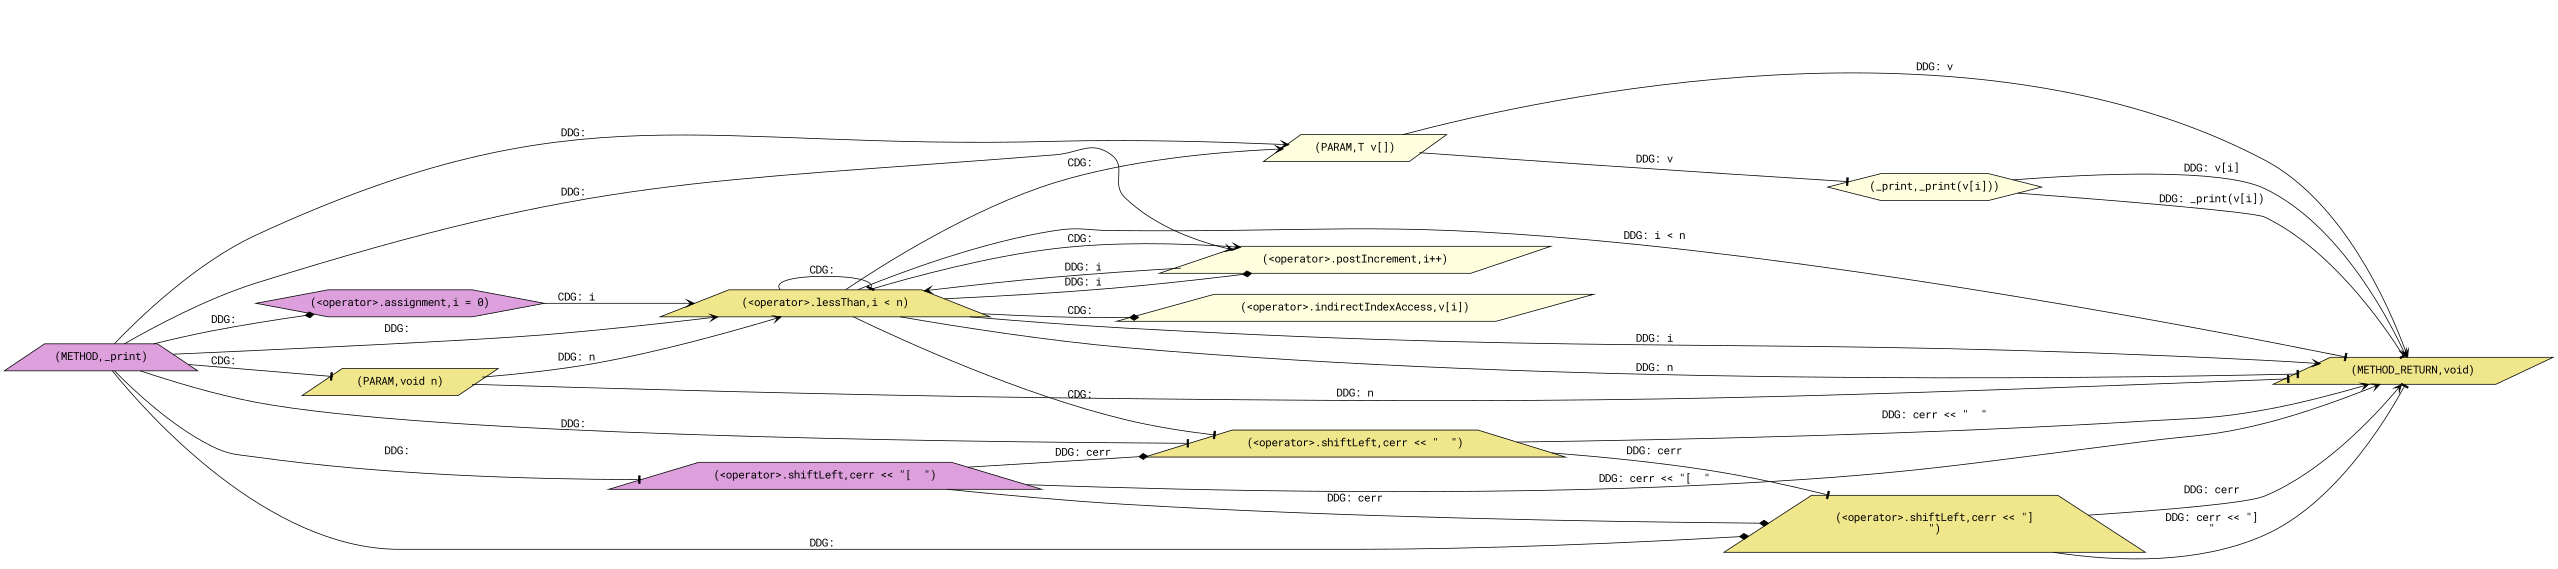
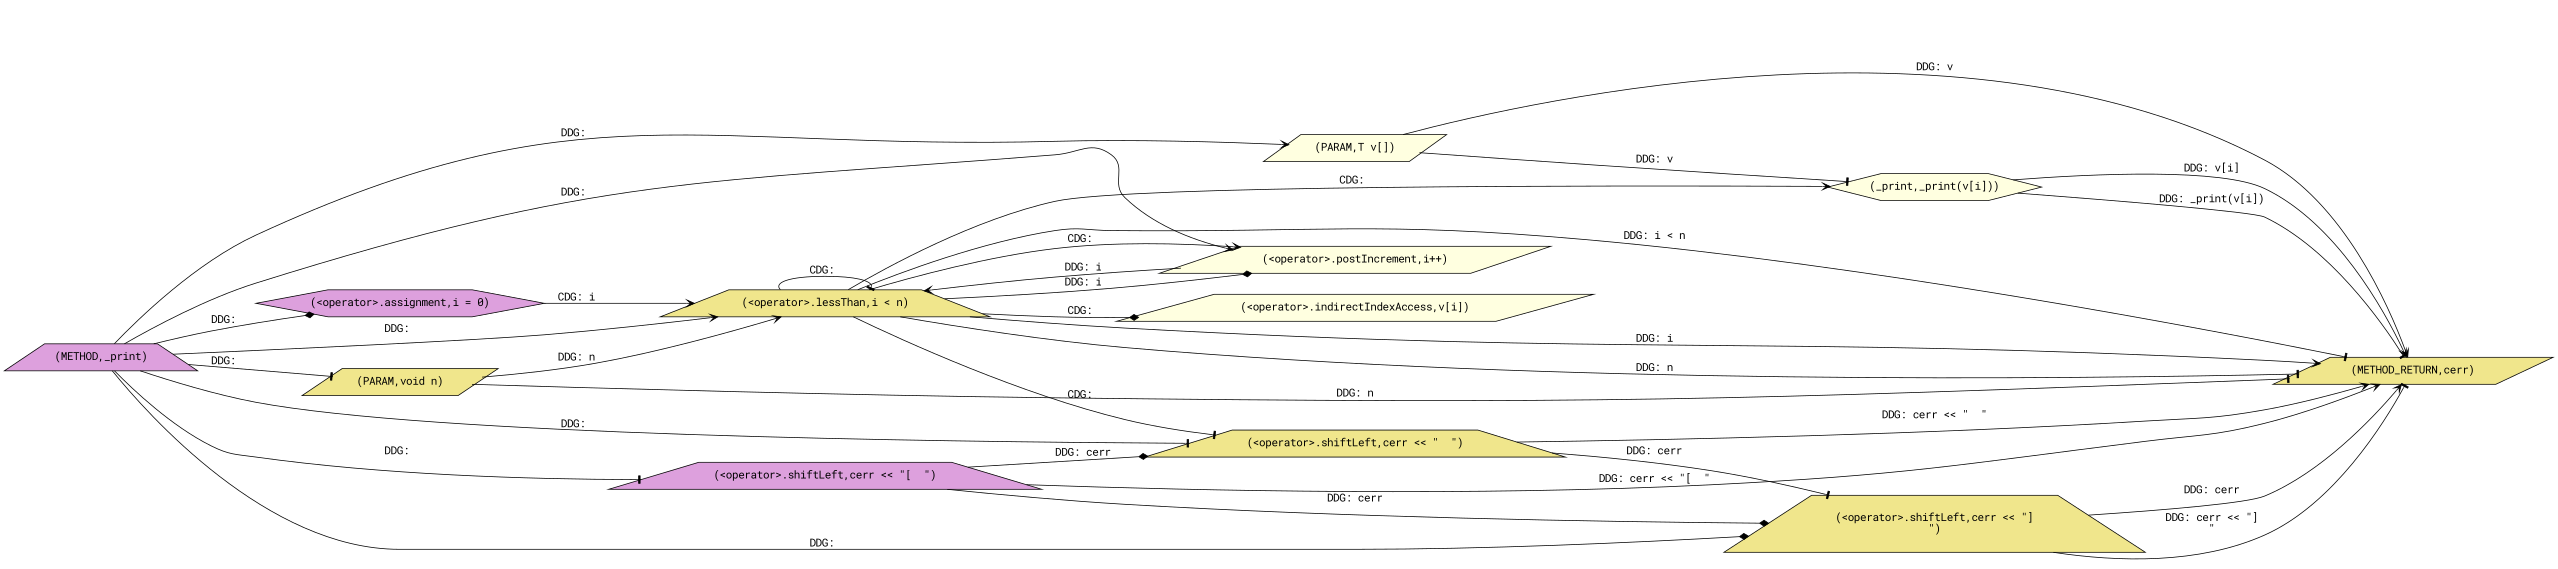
edge "(<operator>.lessThan,i < n)" -> "(PARAM,T v[])": now "(<operator>.lessThan,i < n)" -> "(_print,_print(v[i]))"
edge "(METHOD,_print)" -> "(PARAM,void n)": label "CDG: " -> "DDG: "
node "(METHOD_RETURN,void)": label "(METHOD_RETURN,void)" -> "(METHOD_RETURN,cerr)"
